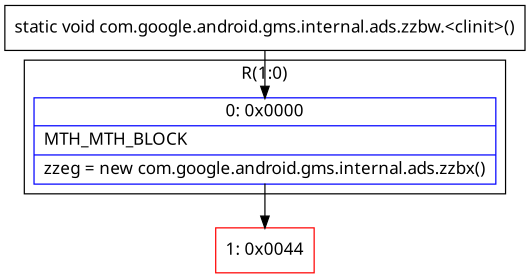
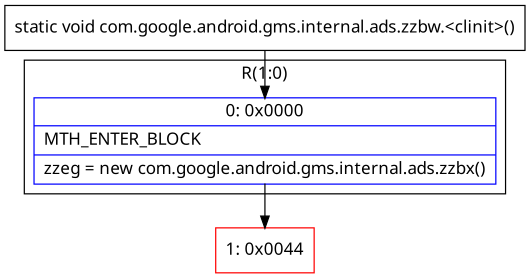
node "0: 0x0000": text "MTH_MTH_BLOCK" -> "MTH_ENTER_BLOCK"
